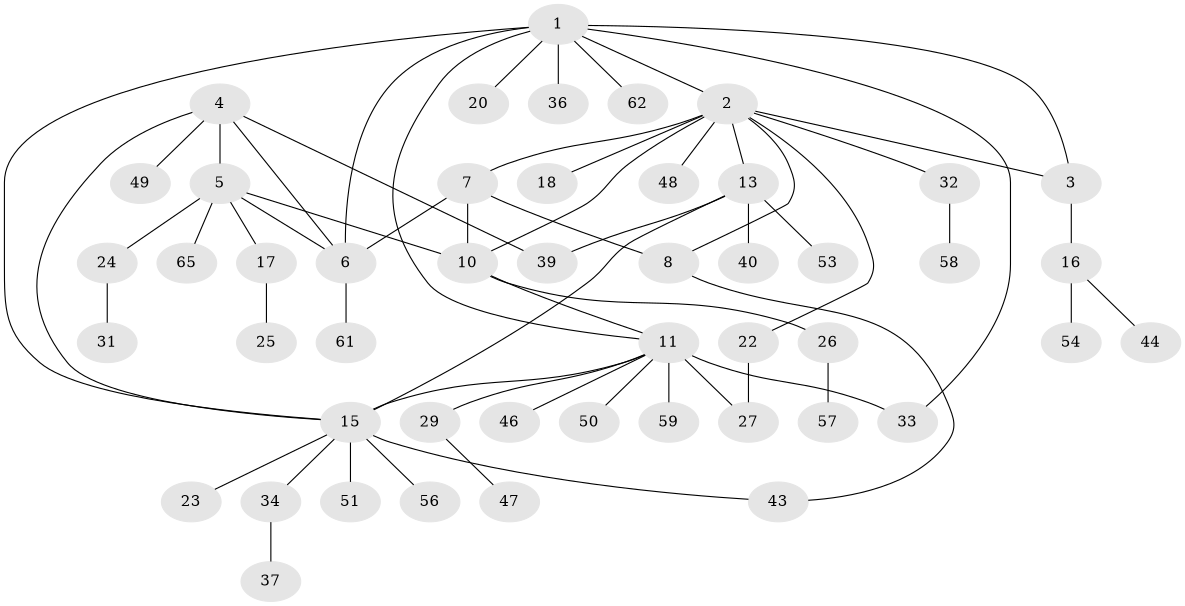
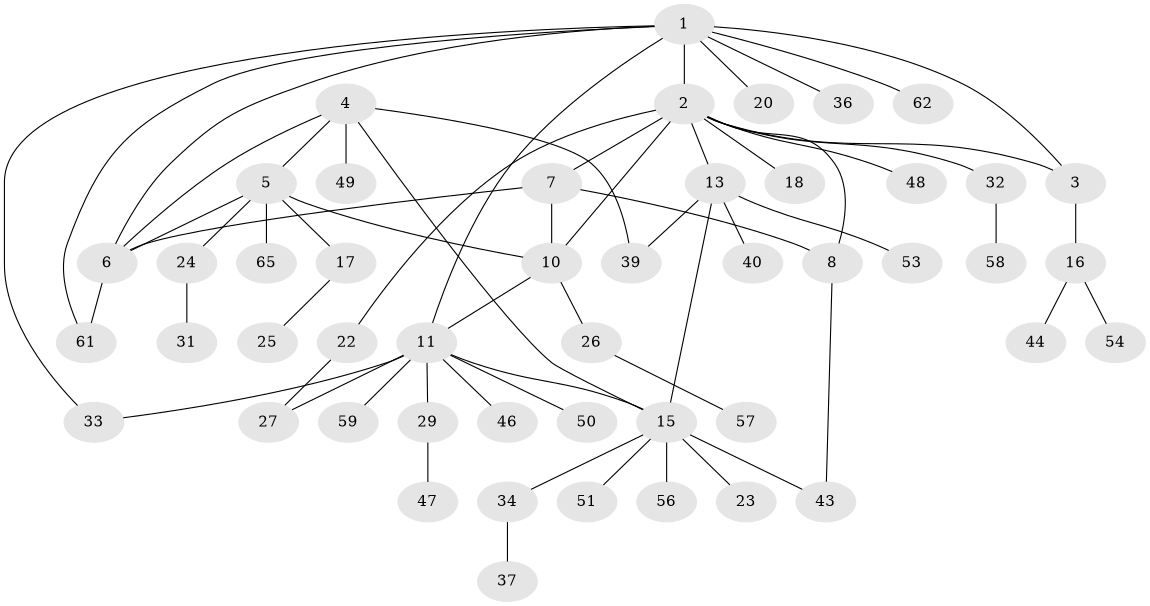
edge "1" -- "15": now "1" -- "61"
